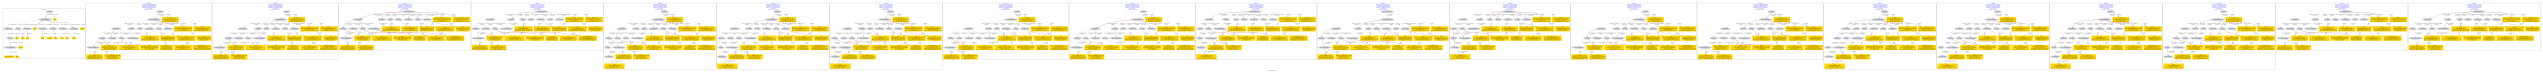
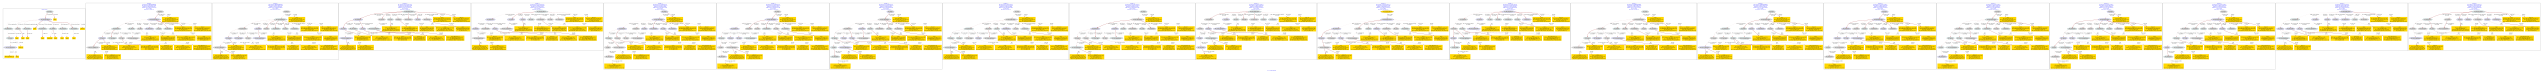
node "E33_Linguistic_Object2": fillcolor lightgray -> gold
